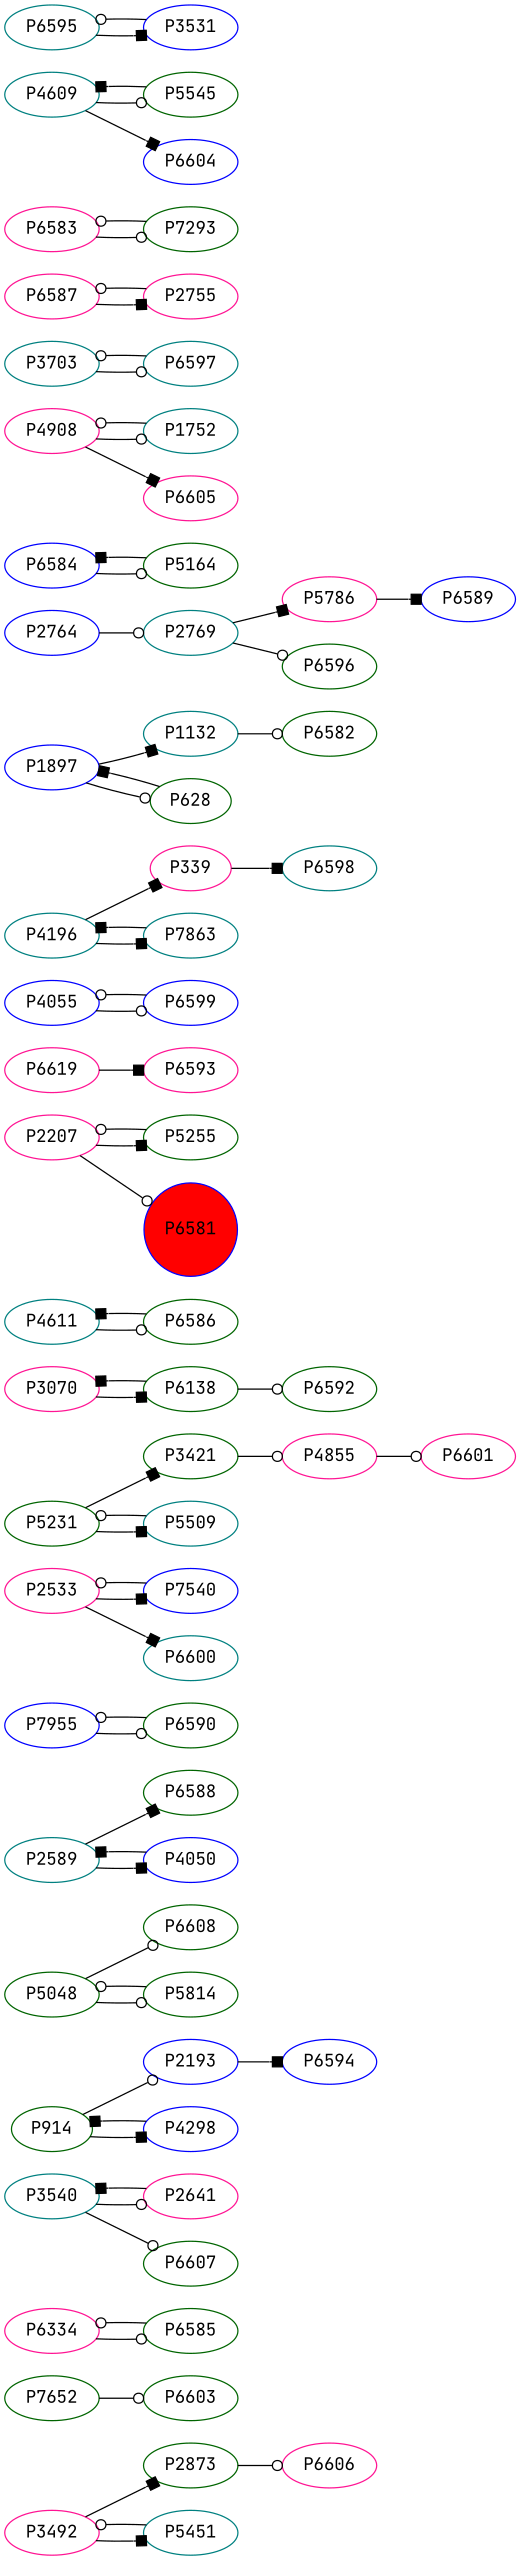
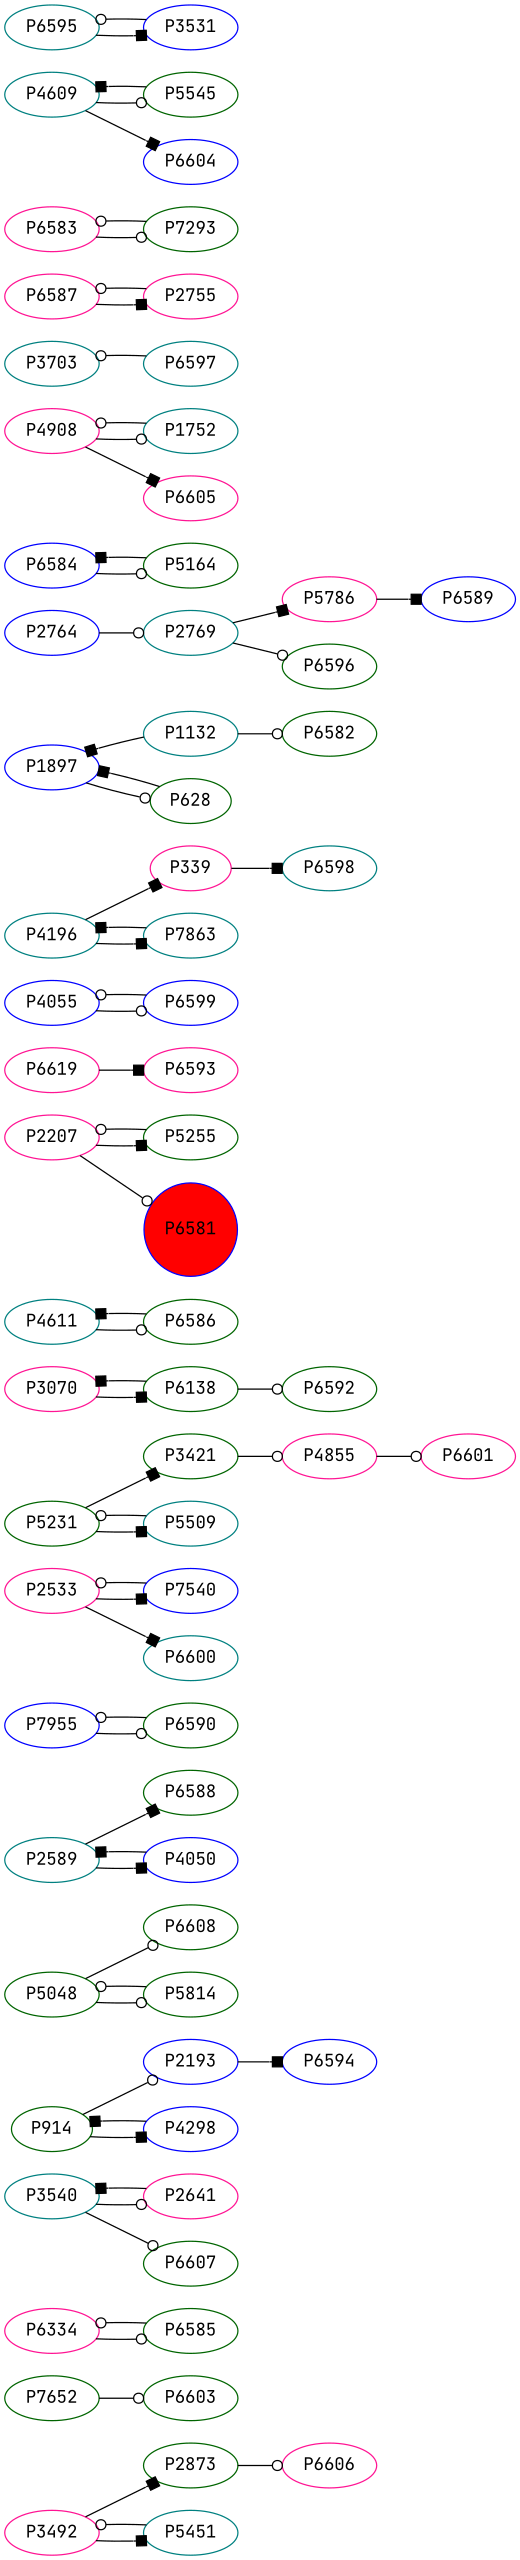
edge "P3703" -> "P6597": removed
edge "P1897" -> "P1132": reversed
